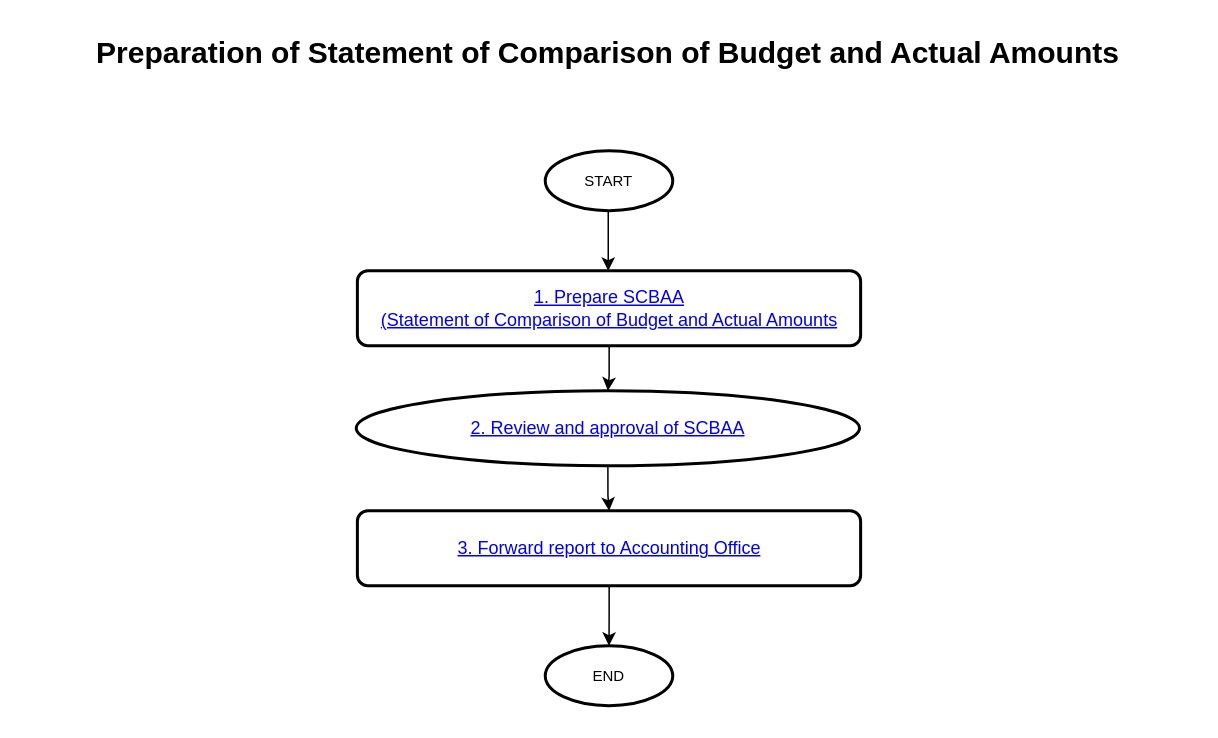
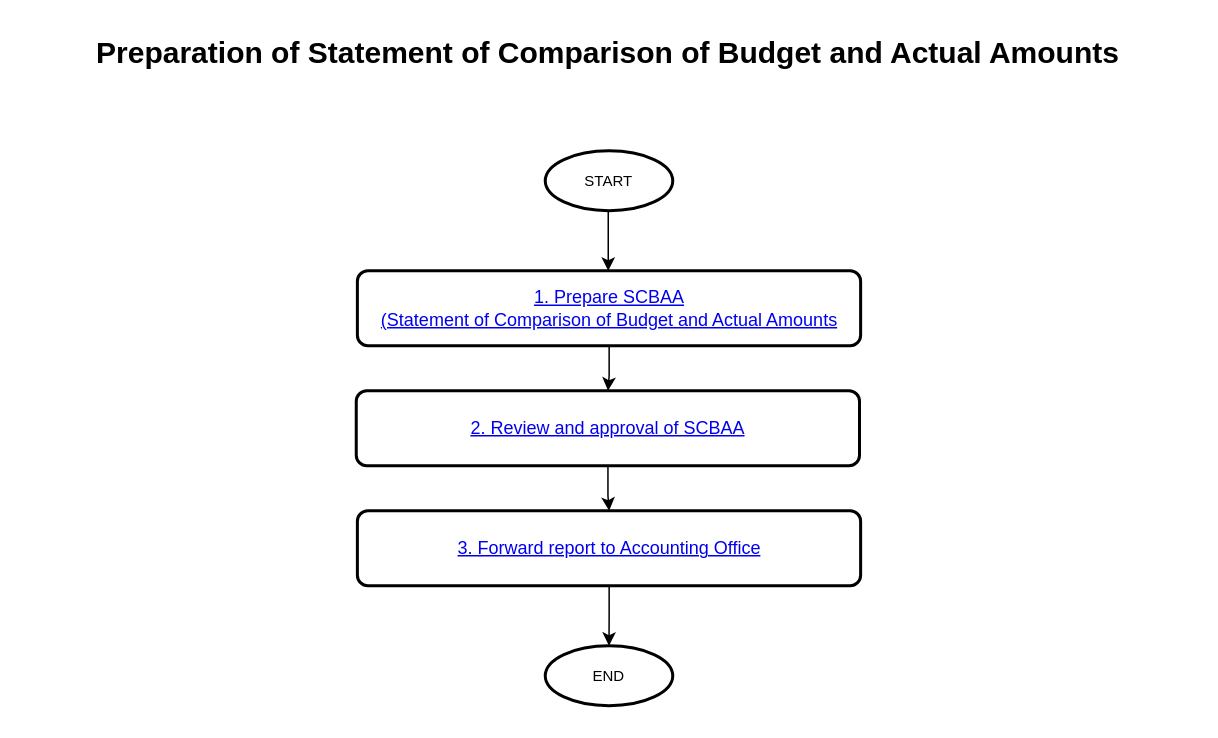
node "2. Review and approval of SCBAA": shape ellipse -> rounded rectangle
